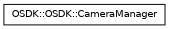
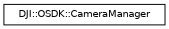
node "OSDK::OSDK::CameraManager": label "OSDK::OSDK::CameraManager" -> "DJI::OSDK::CameraManager"
